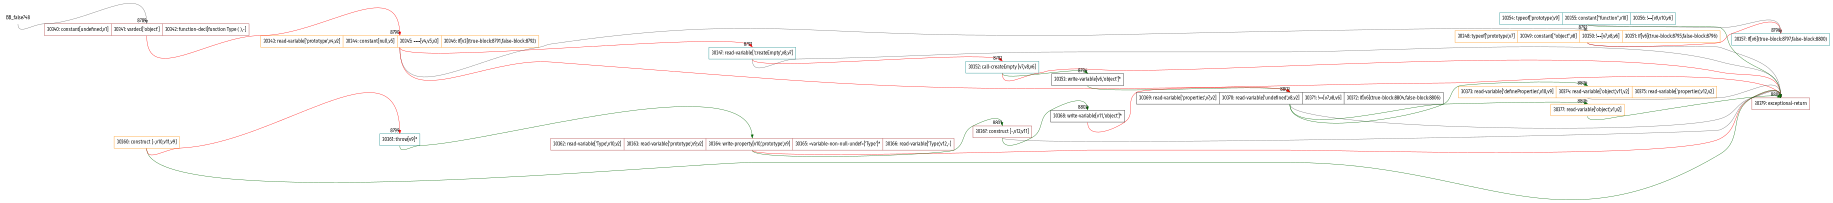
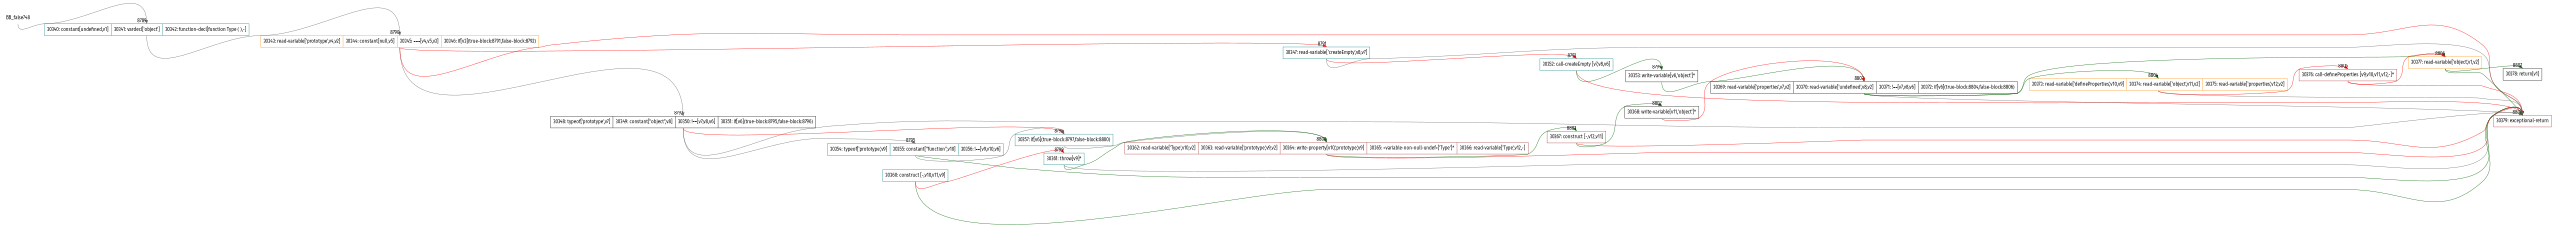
node "30340: constant[undefined,v1]": color brown -> teal
edge "30340: constant[undefined,v1]" -> "30343: read-variable['prototype',v4,v2]": color red -> gray40
node "30348: typeof['prototype',v7]": color darkorange -> black
node "30378: return[v1]": added
node "30376: call-defineProperties [v9,v10,v11,v12,-]*": added
edge "30357: if[v6](true-block:8797,false-block:8800)" -> "30362: read-variable['Type',v10,v2]": added
edge "30367: construct [-,v12,v11]" -> "30379: exceptional-return": color gray40 -> red
node "30360: construct [-,v10,v11,v9]": color darkorange -> teal
edge "30348: typeof['prototype',v7]" -> "30354: typeof['prototype',v9]": added
edge "30361: throw[v9]*" -> "30379: exceptional-return": added
